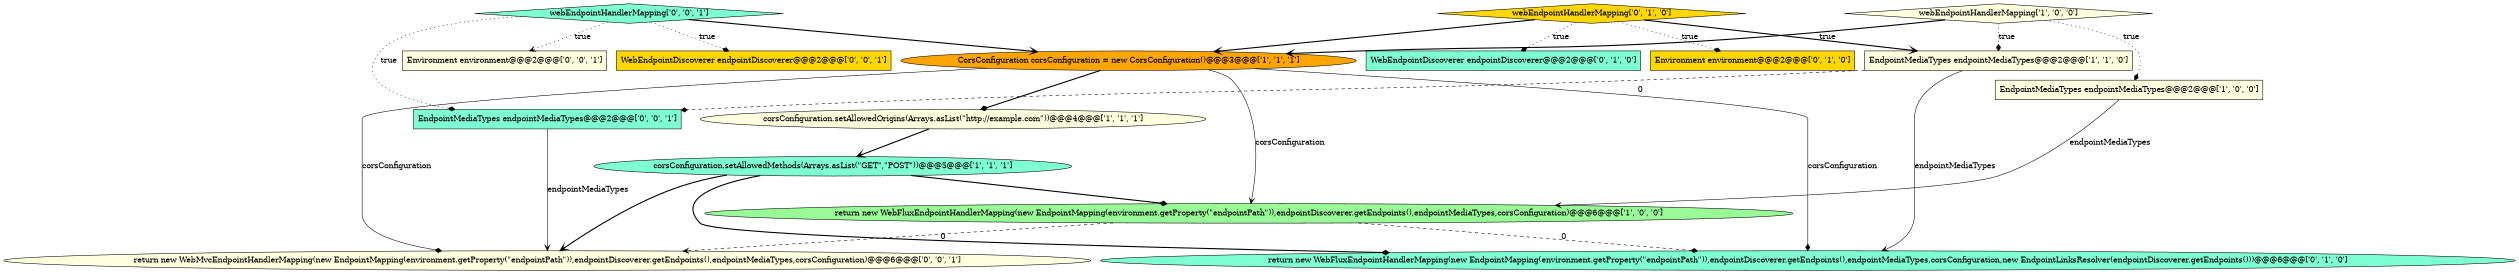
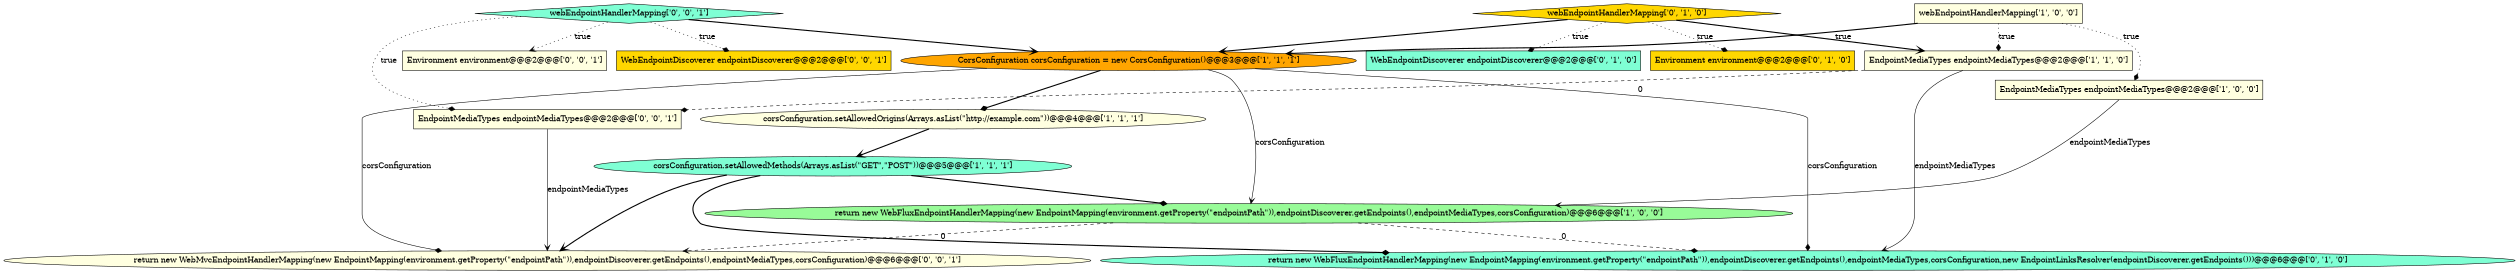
node "webEndpointHandlerMapping['1', '0', '0']": shape diamond -> box
node "EndpointMediaTypes endpointMediaTypes@@@2@@@['0', '0', '1']": fillcolor aquamarine -> lightyellow
